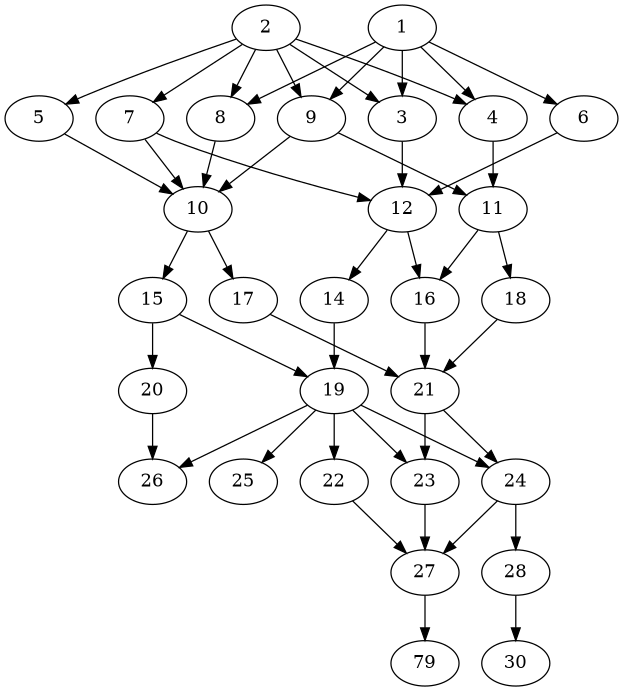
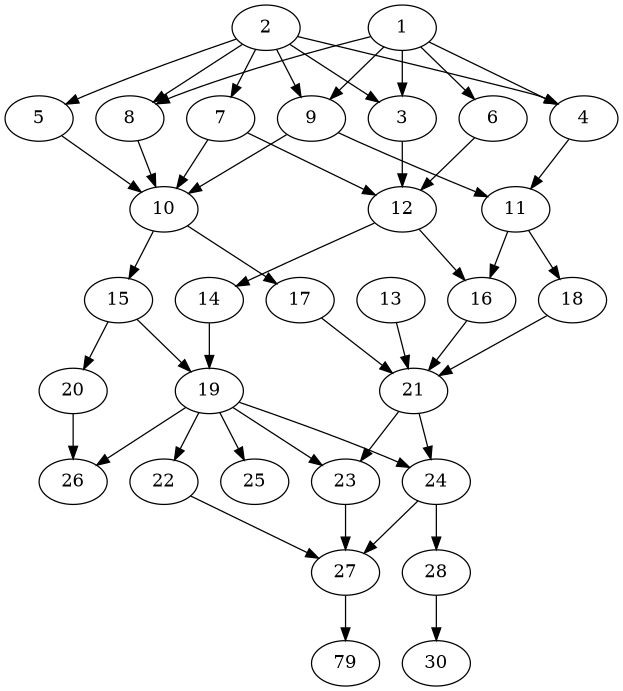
node "13": added
